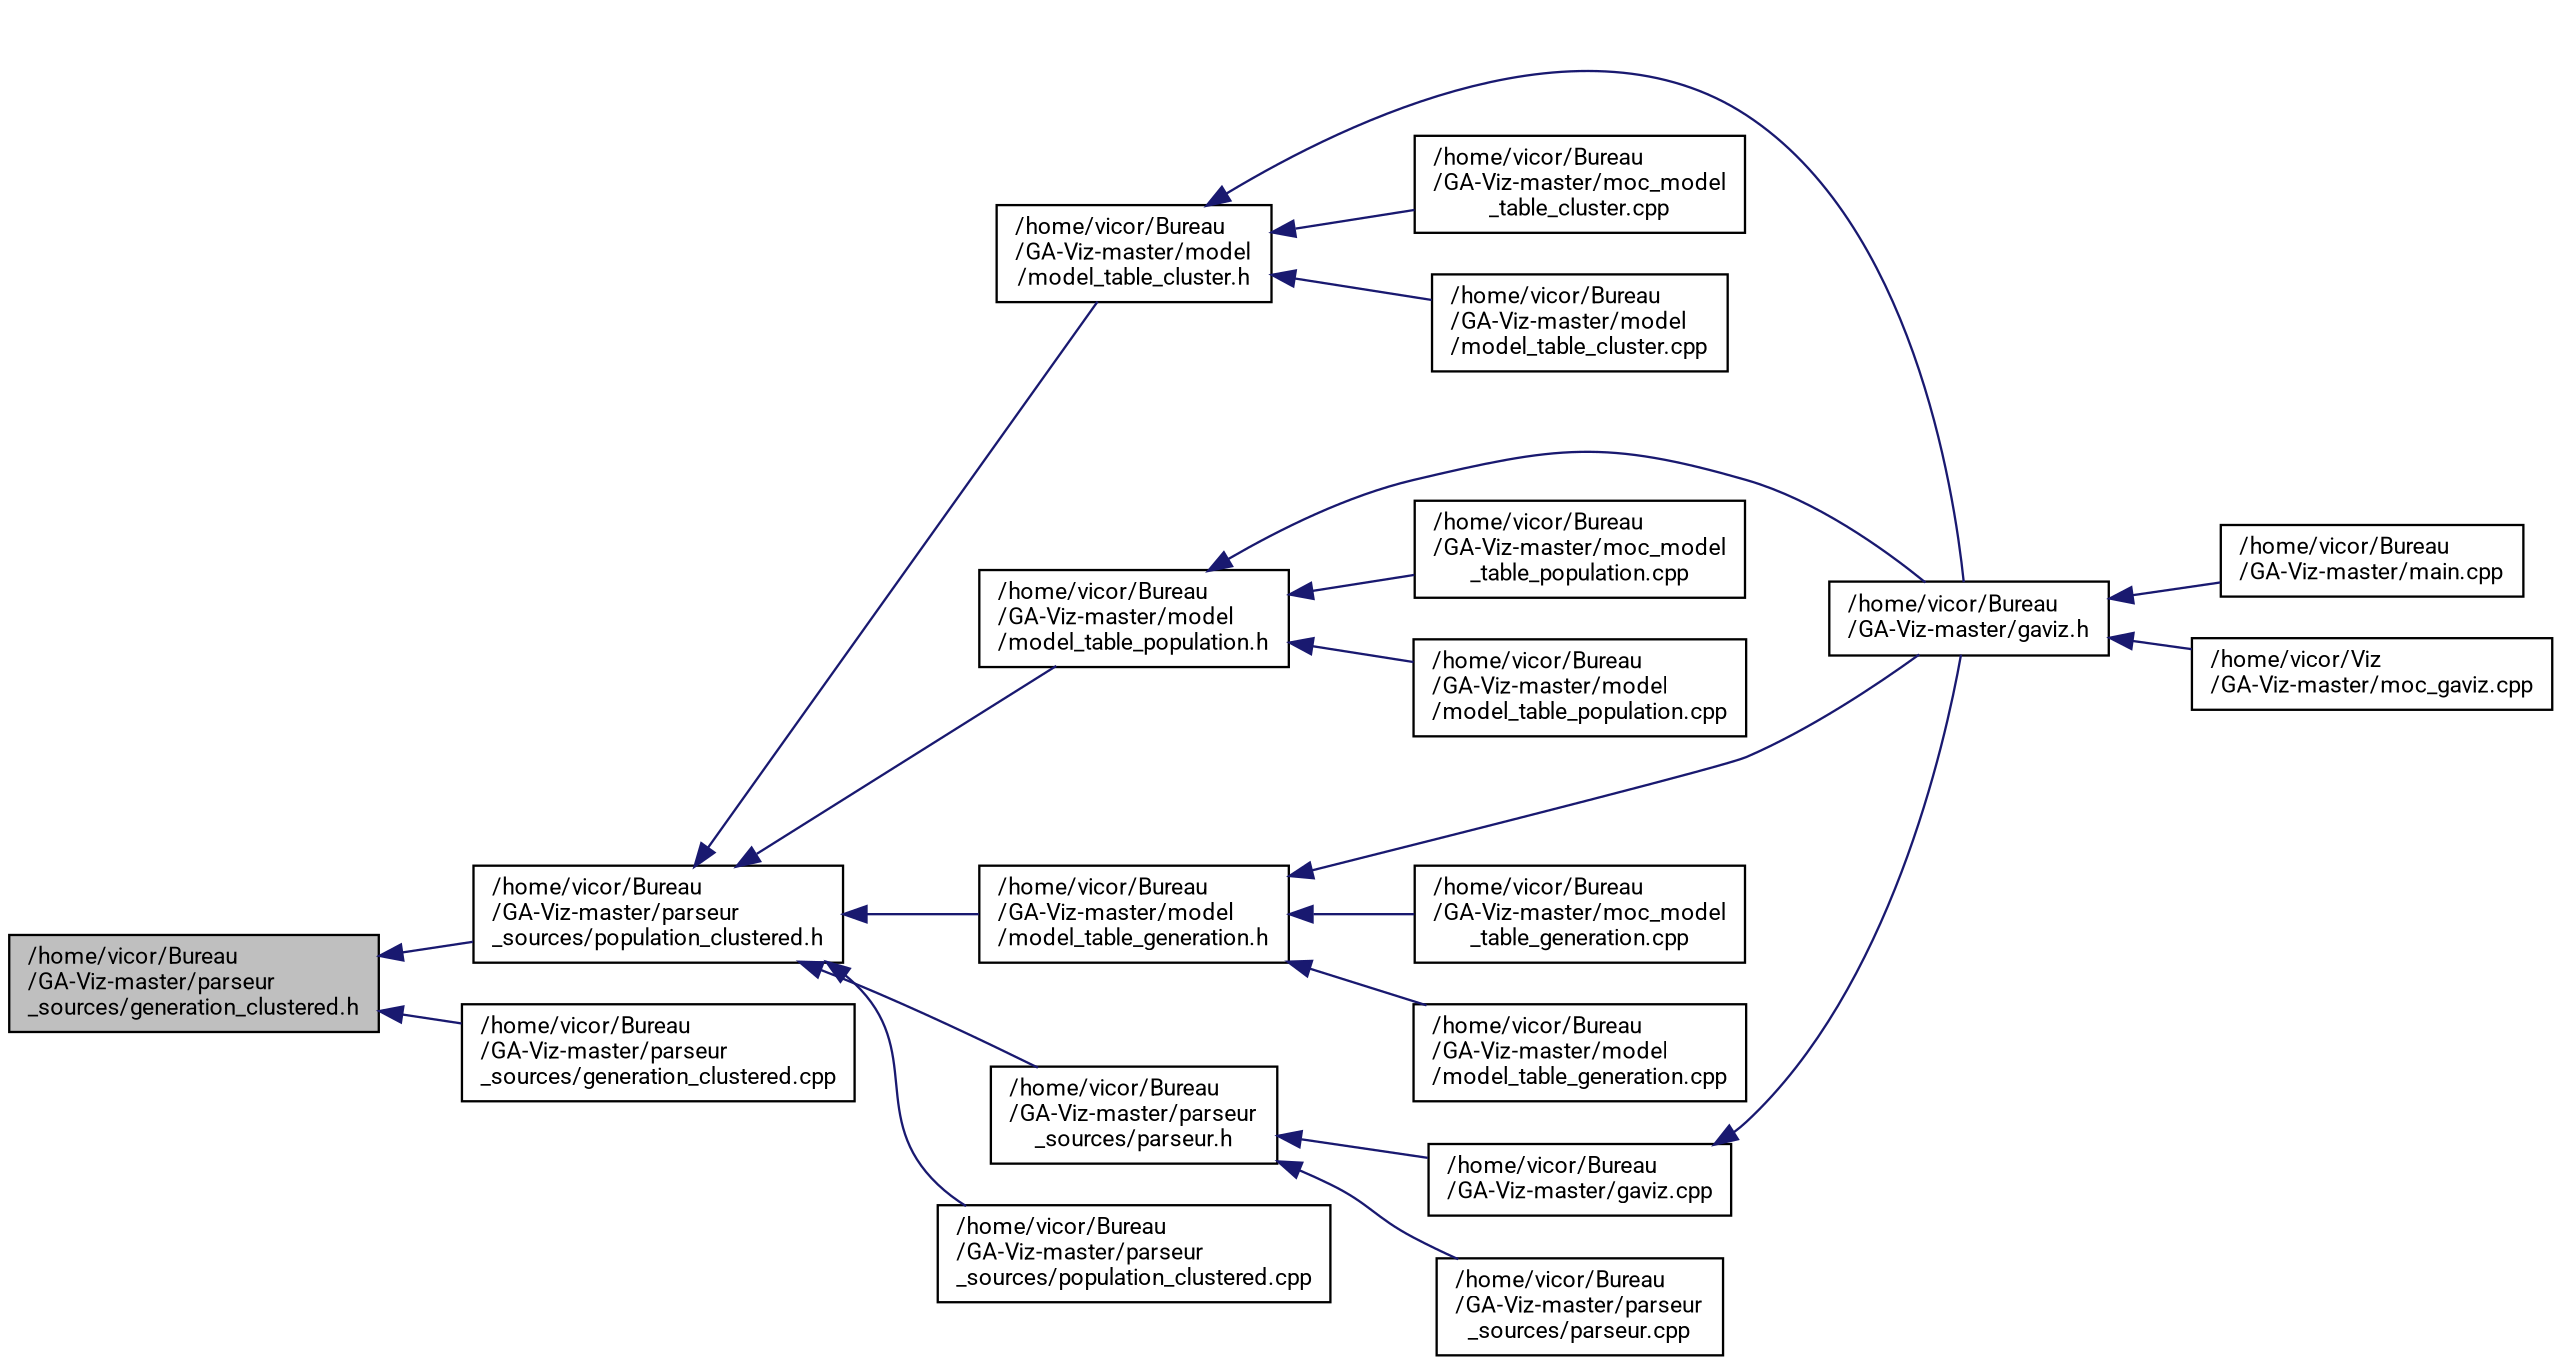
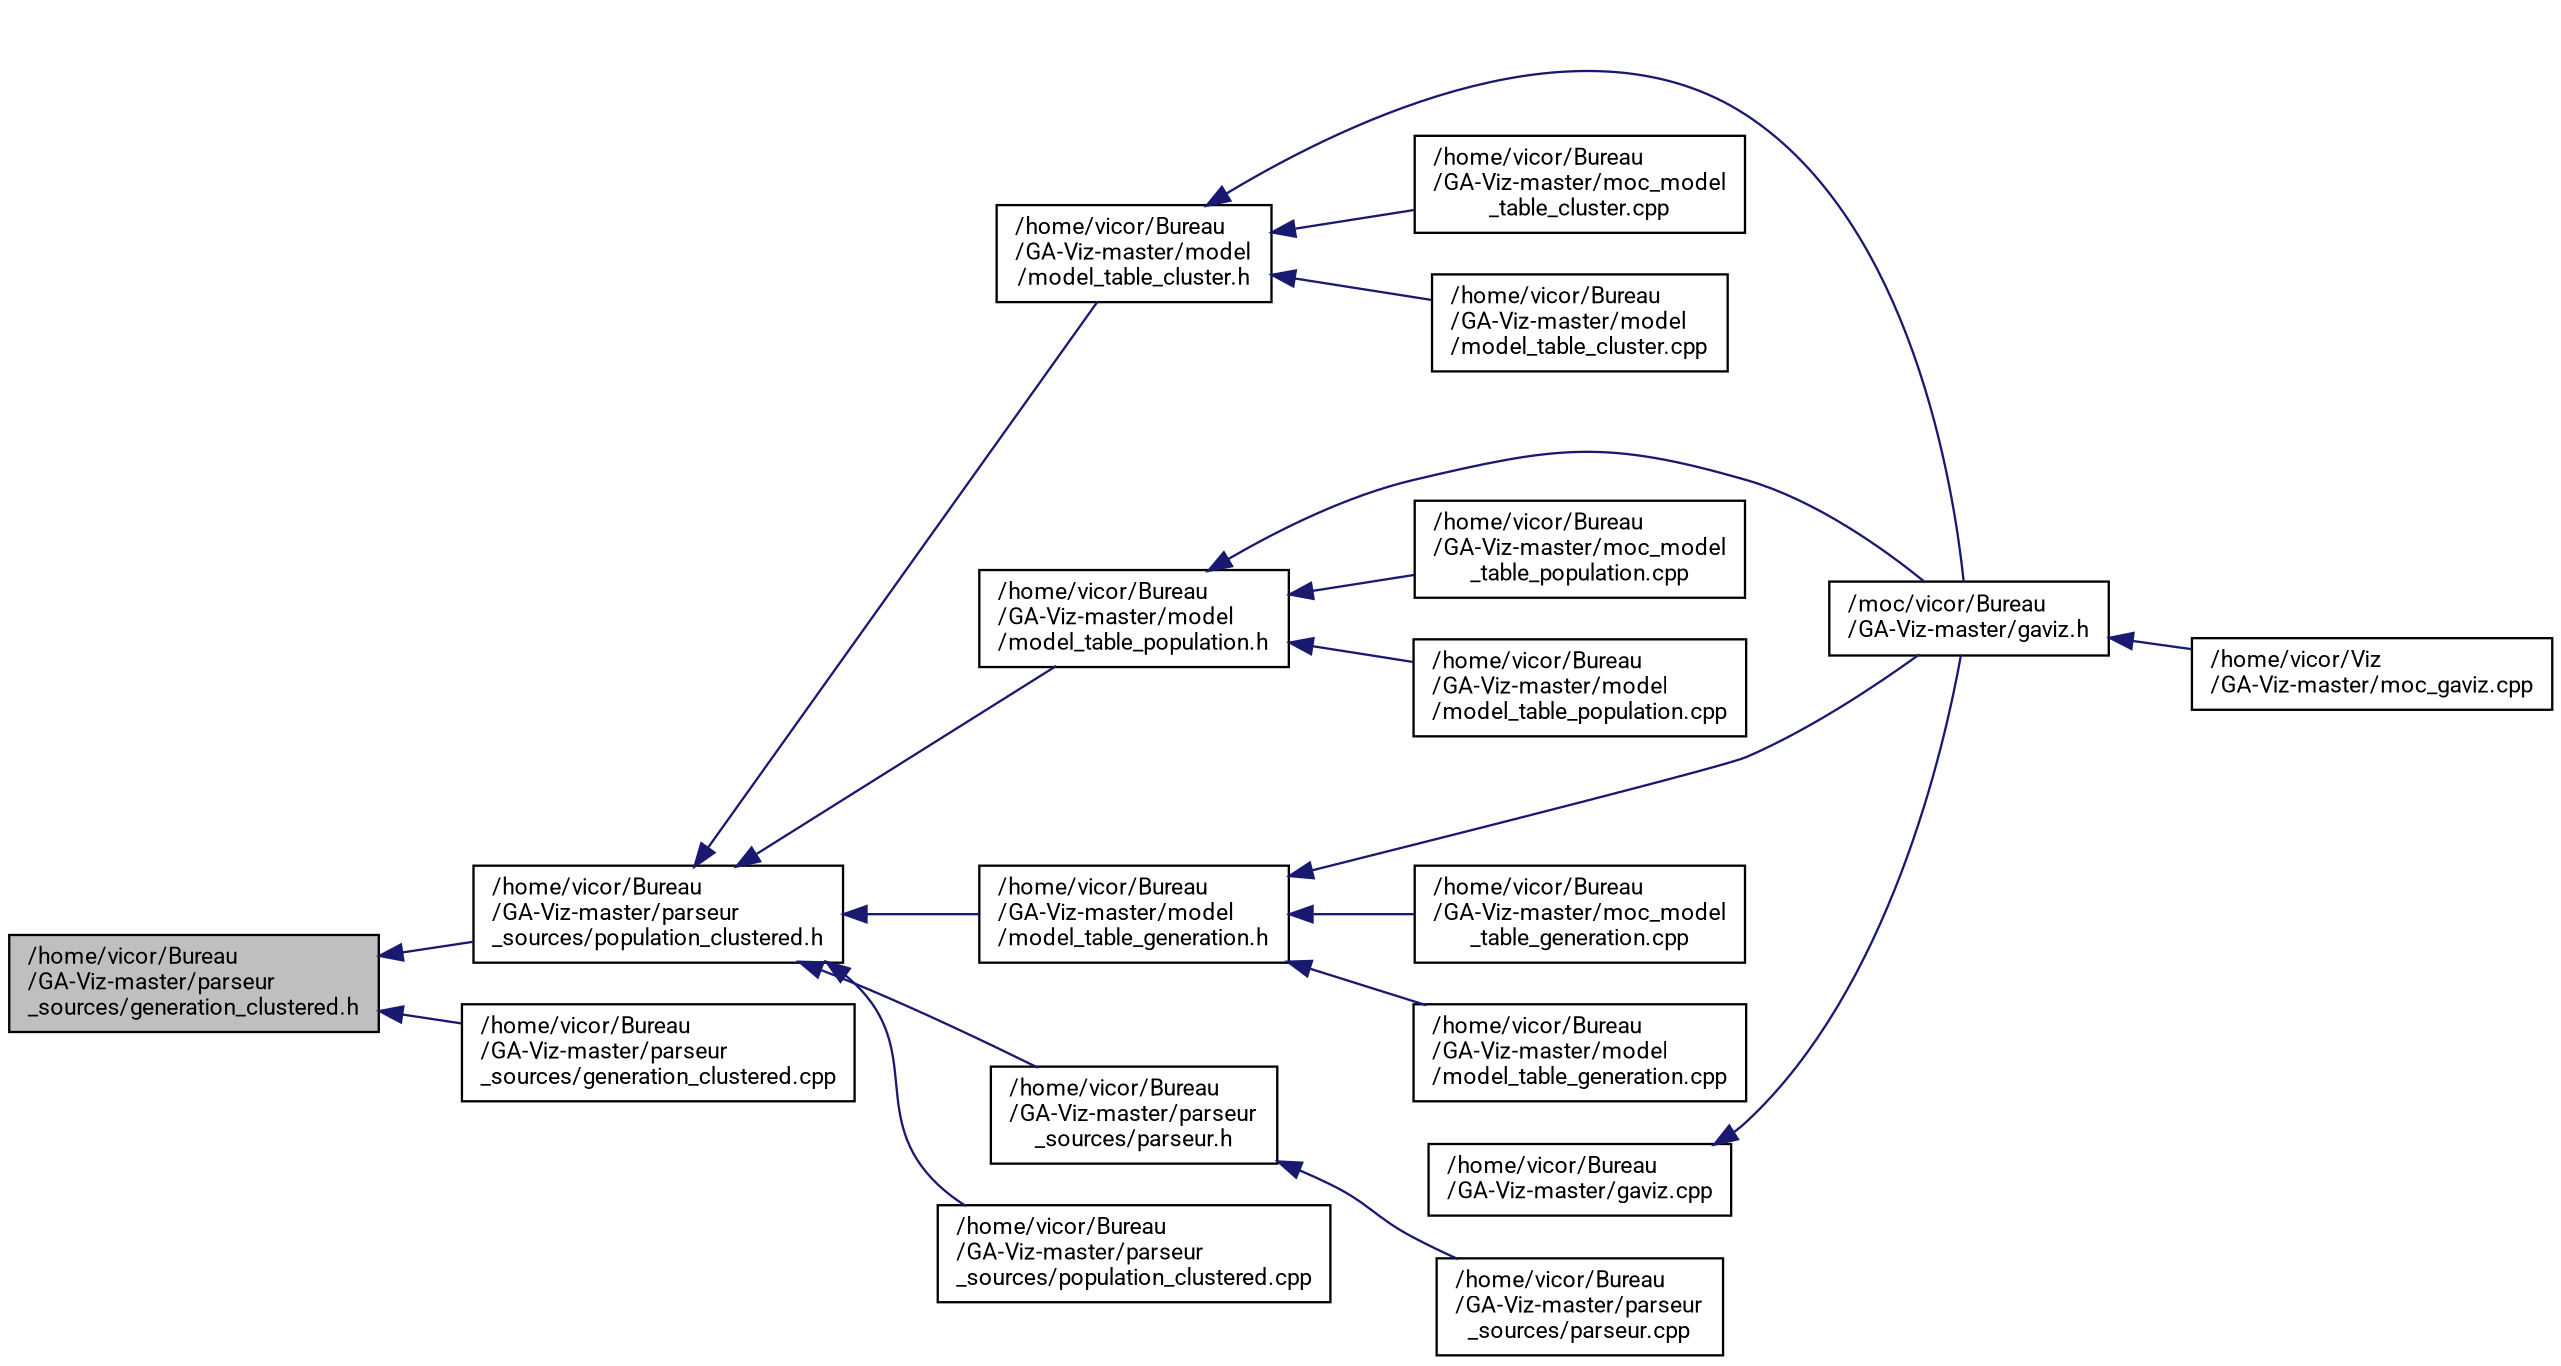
node "/home/vicor/Bureau /GA-Viz-master/main.cpp": removed
node "/home/vicor/Bureau /GA-Viz-master/gaviz.h": label "/home/vicor/Bureau /GA-Viz-master/gaviz.h" -> "/moc/vicor/Bureau /GA-Viz-master/gaviz.h"
edge "/home/vicor/Bureau /GA-Viz-master/gaviz.cpp" -> "/home/vicor/Bureau /GA-Viz-master/parseur _sources/parseur.h": removed
